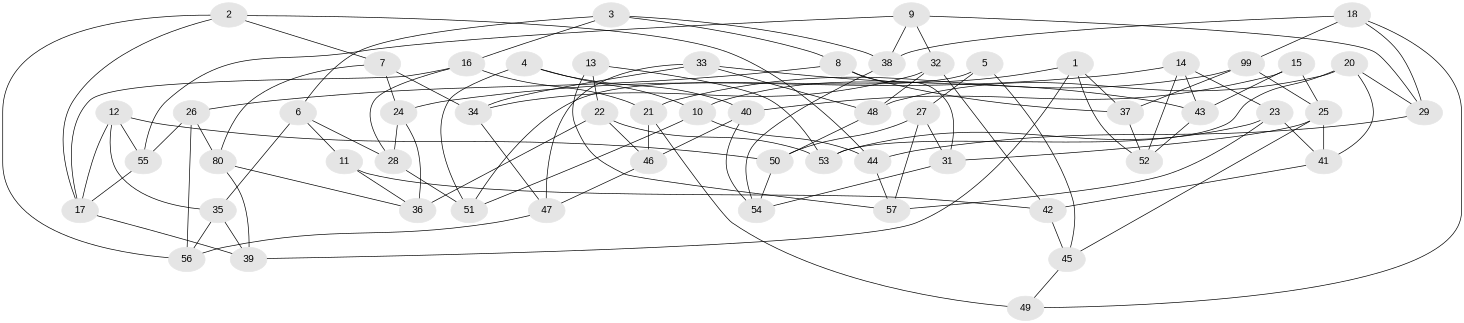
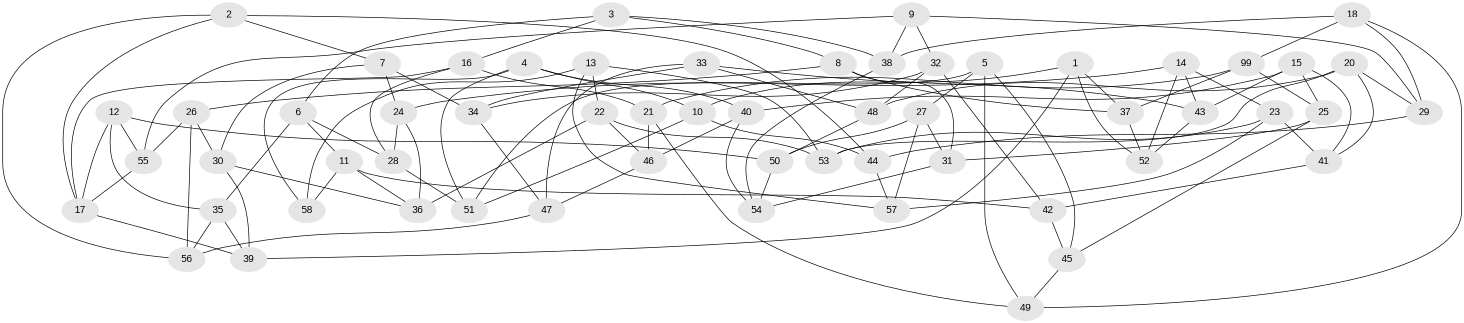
edge "25" -- "41": now "15" -- "41"
node "80": label "80" -> "30"
edge "5" -- "49": added
node "58": added
